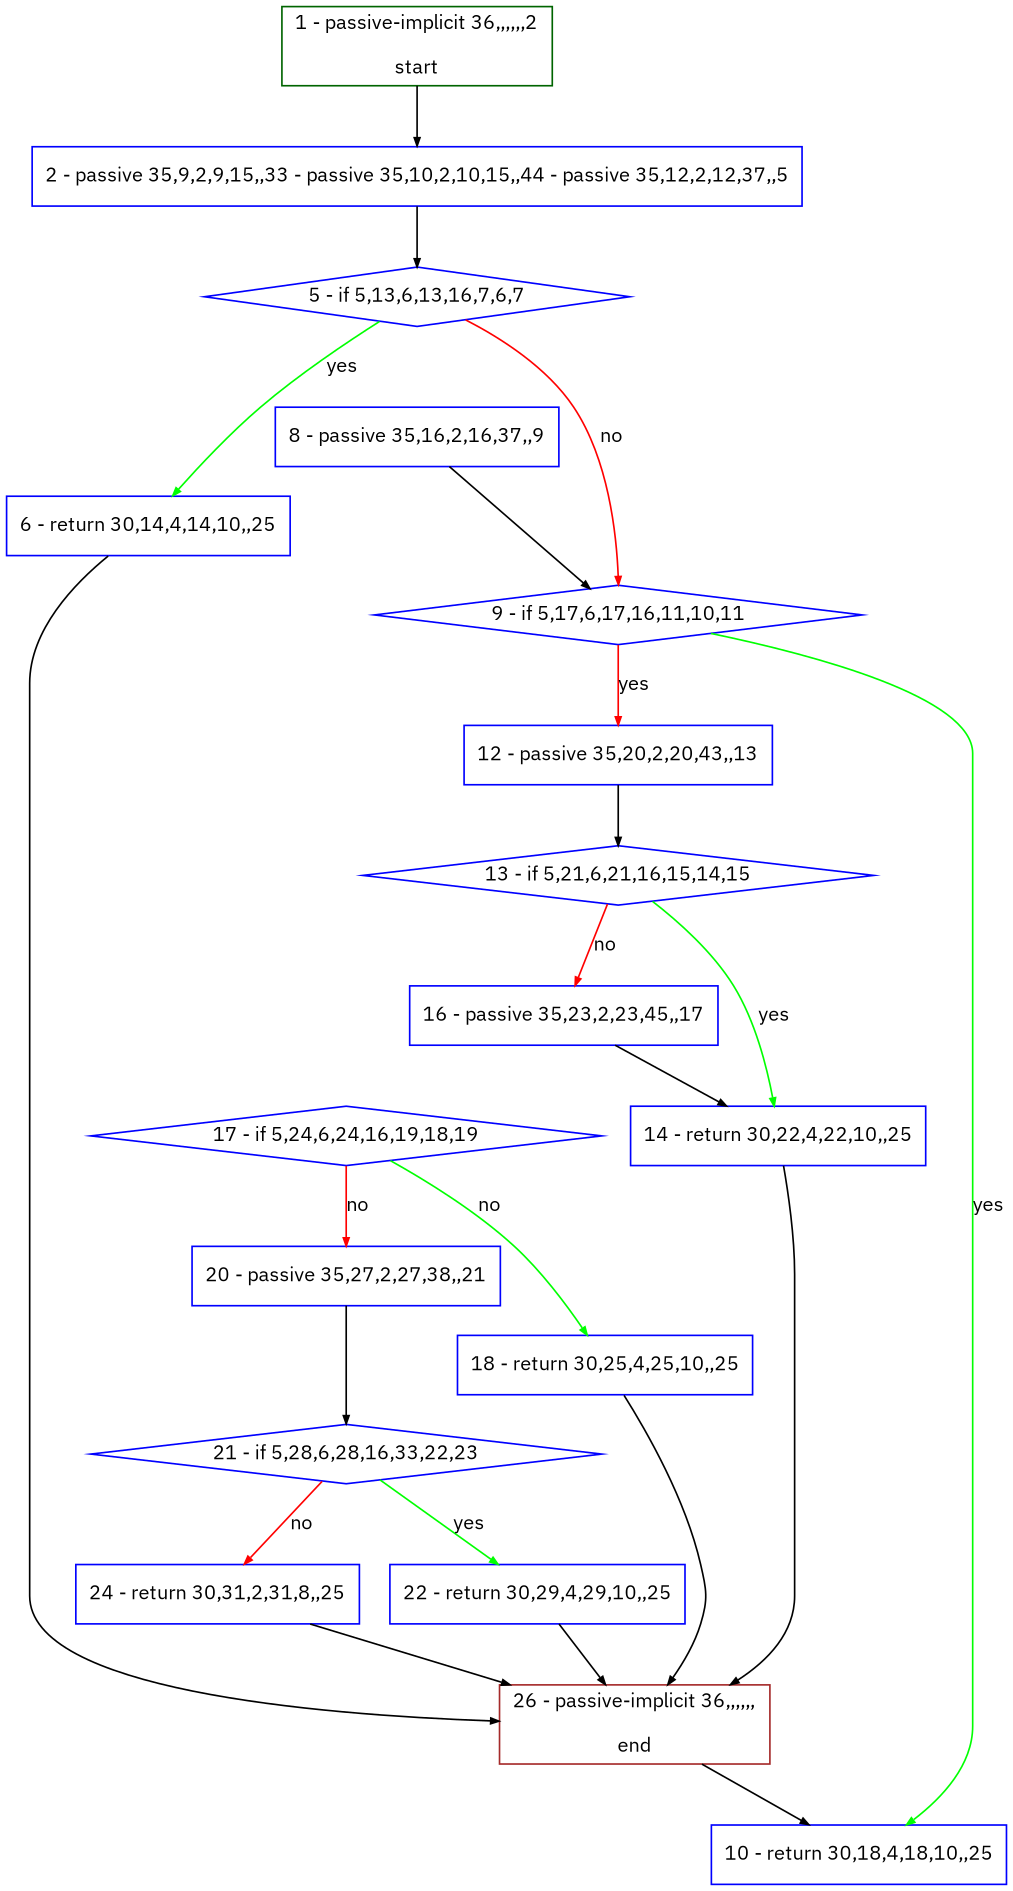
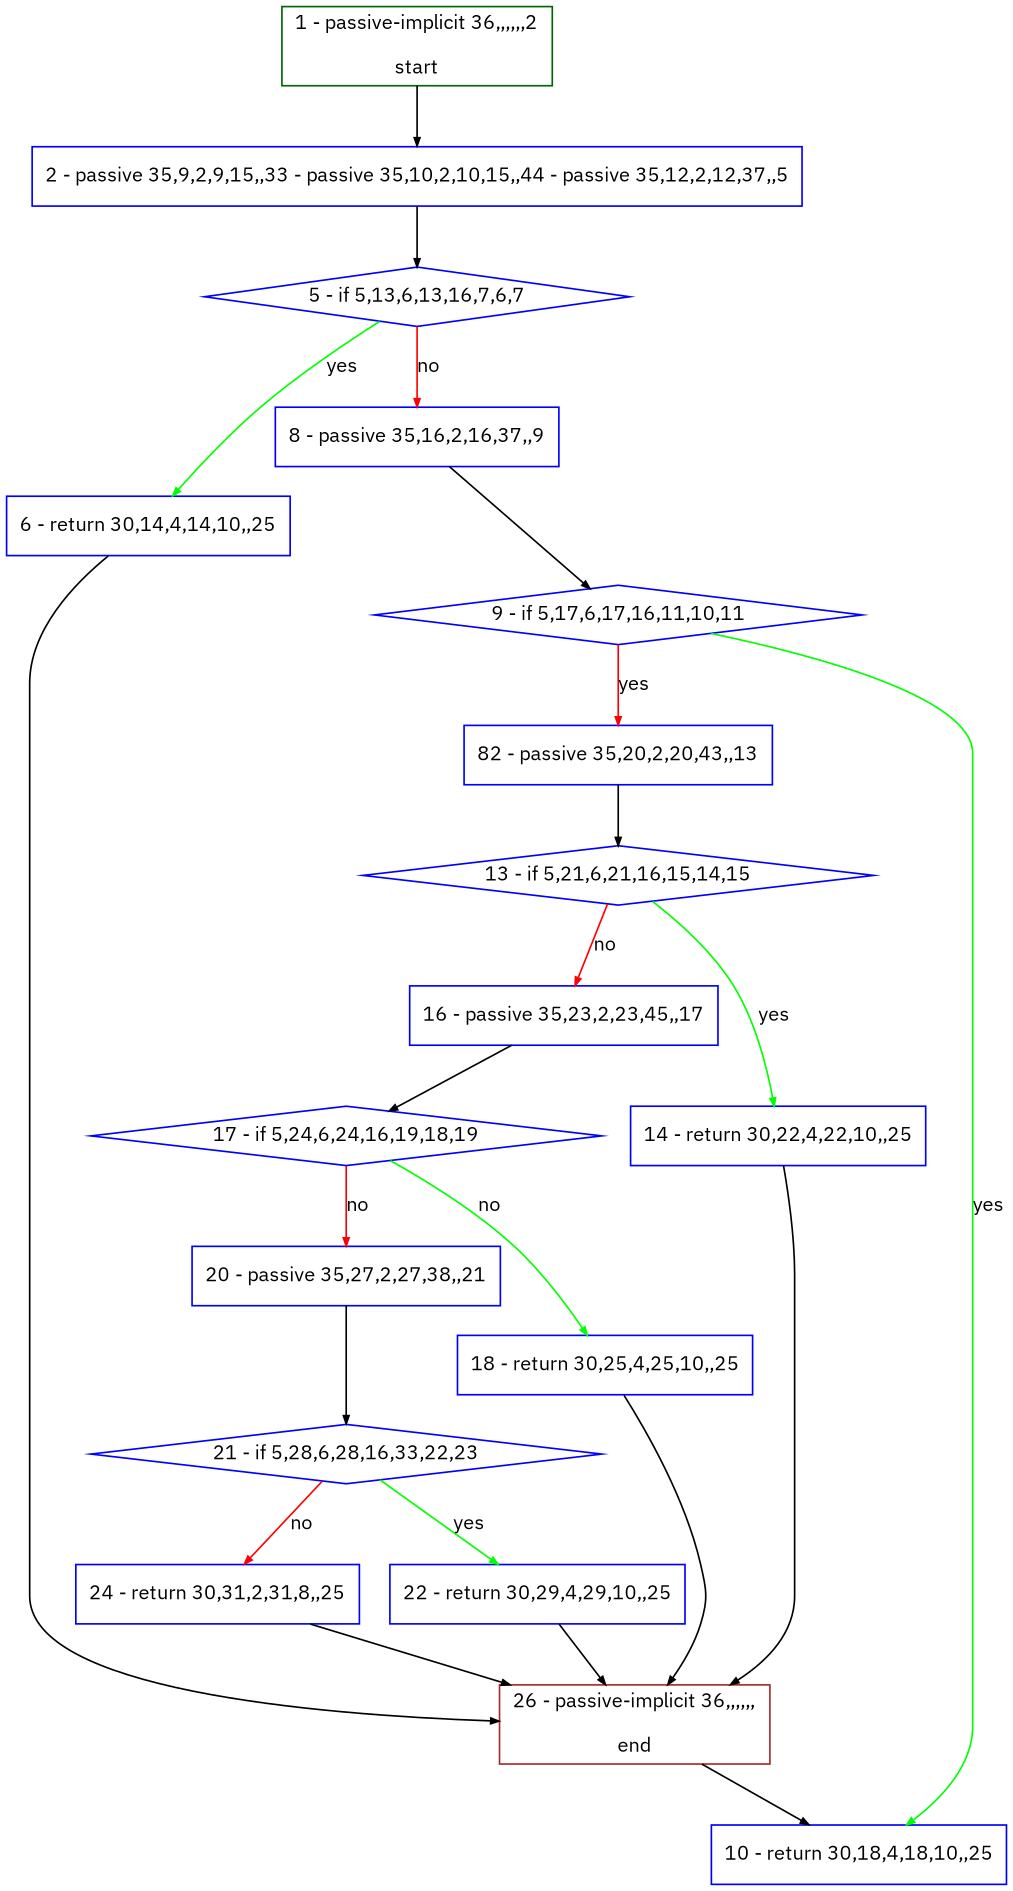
edge "5 - if 5,13,6,13,16,7,6,7" -> "9 - if 5,17,6,17,16,11,10,11": now "5 - if 5,13,6,13,16,7,6,7" -> "8 - passive 35,16,2,16,37,,9"
node "12 - passive 35,20,2,20,43,,13": label "12 - passive 35,20,2,20,43,,13" -> "82 - passive 35,20,2,20,43,,13"
edge "16 - passive 35,23,2,23,45,,17" -> "14 - return 30,22,4,22,10,,25": now "16 - passive 35,23,2,23,45,,17" -> "17 - if 5,24,6,24,16,19,18,19"
